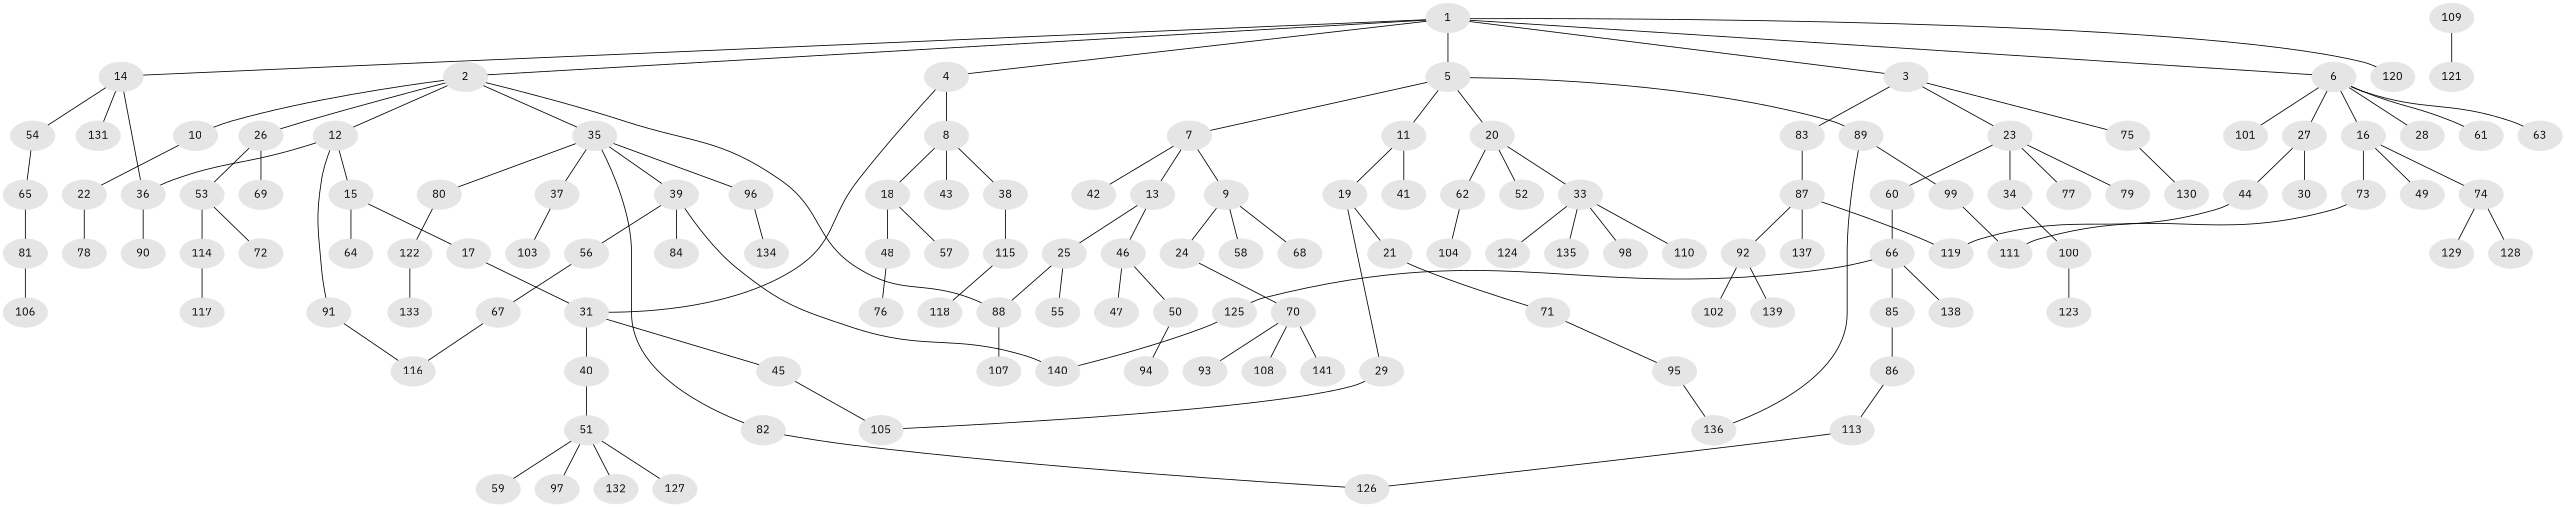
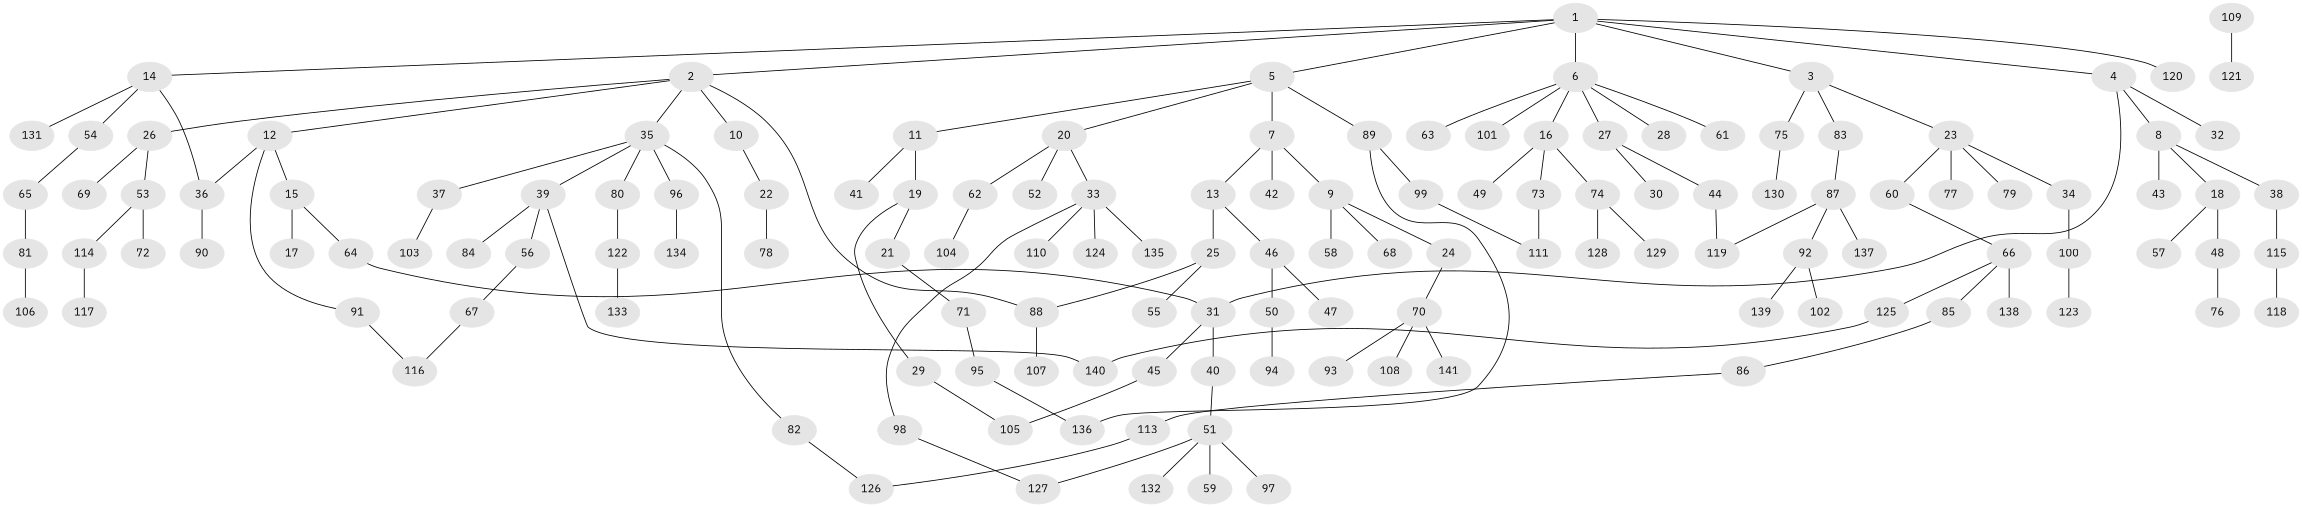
node "32": added
edge "17" -- "31": now "64" -- "31"
edge "98" -- "127": added
